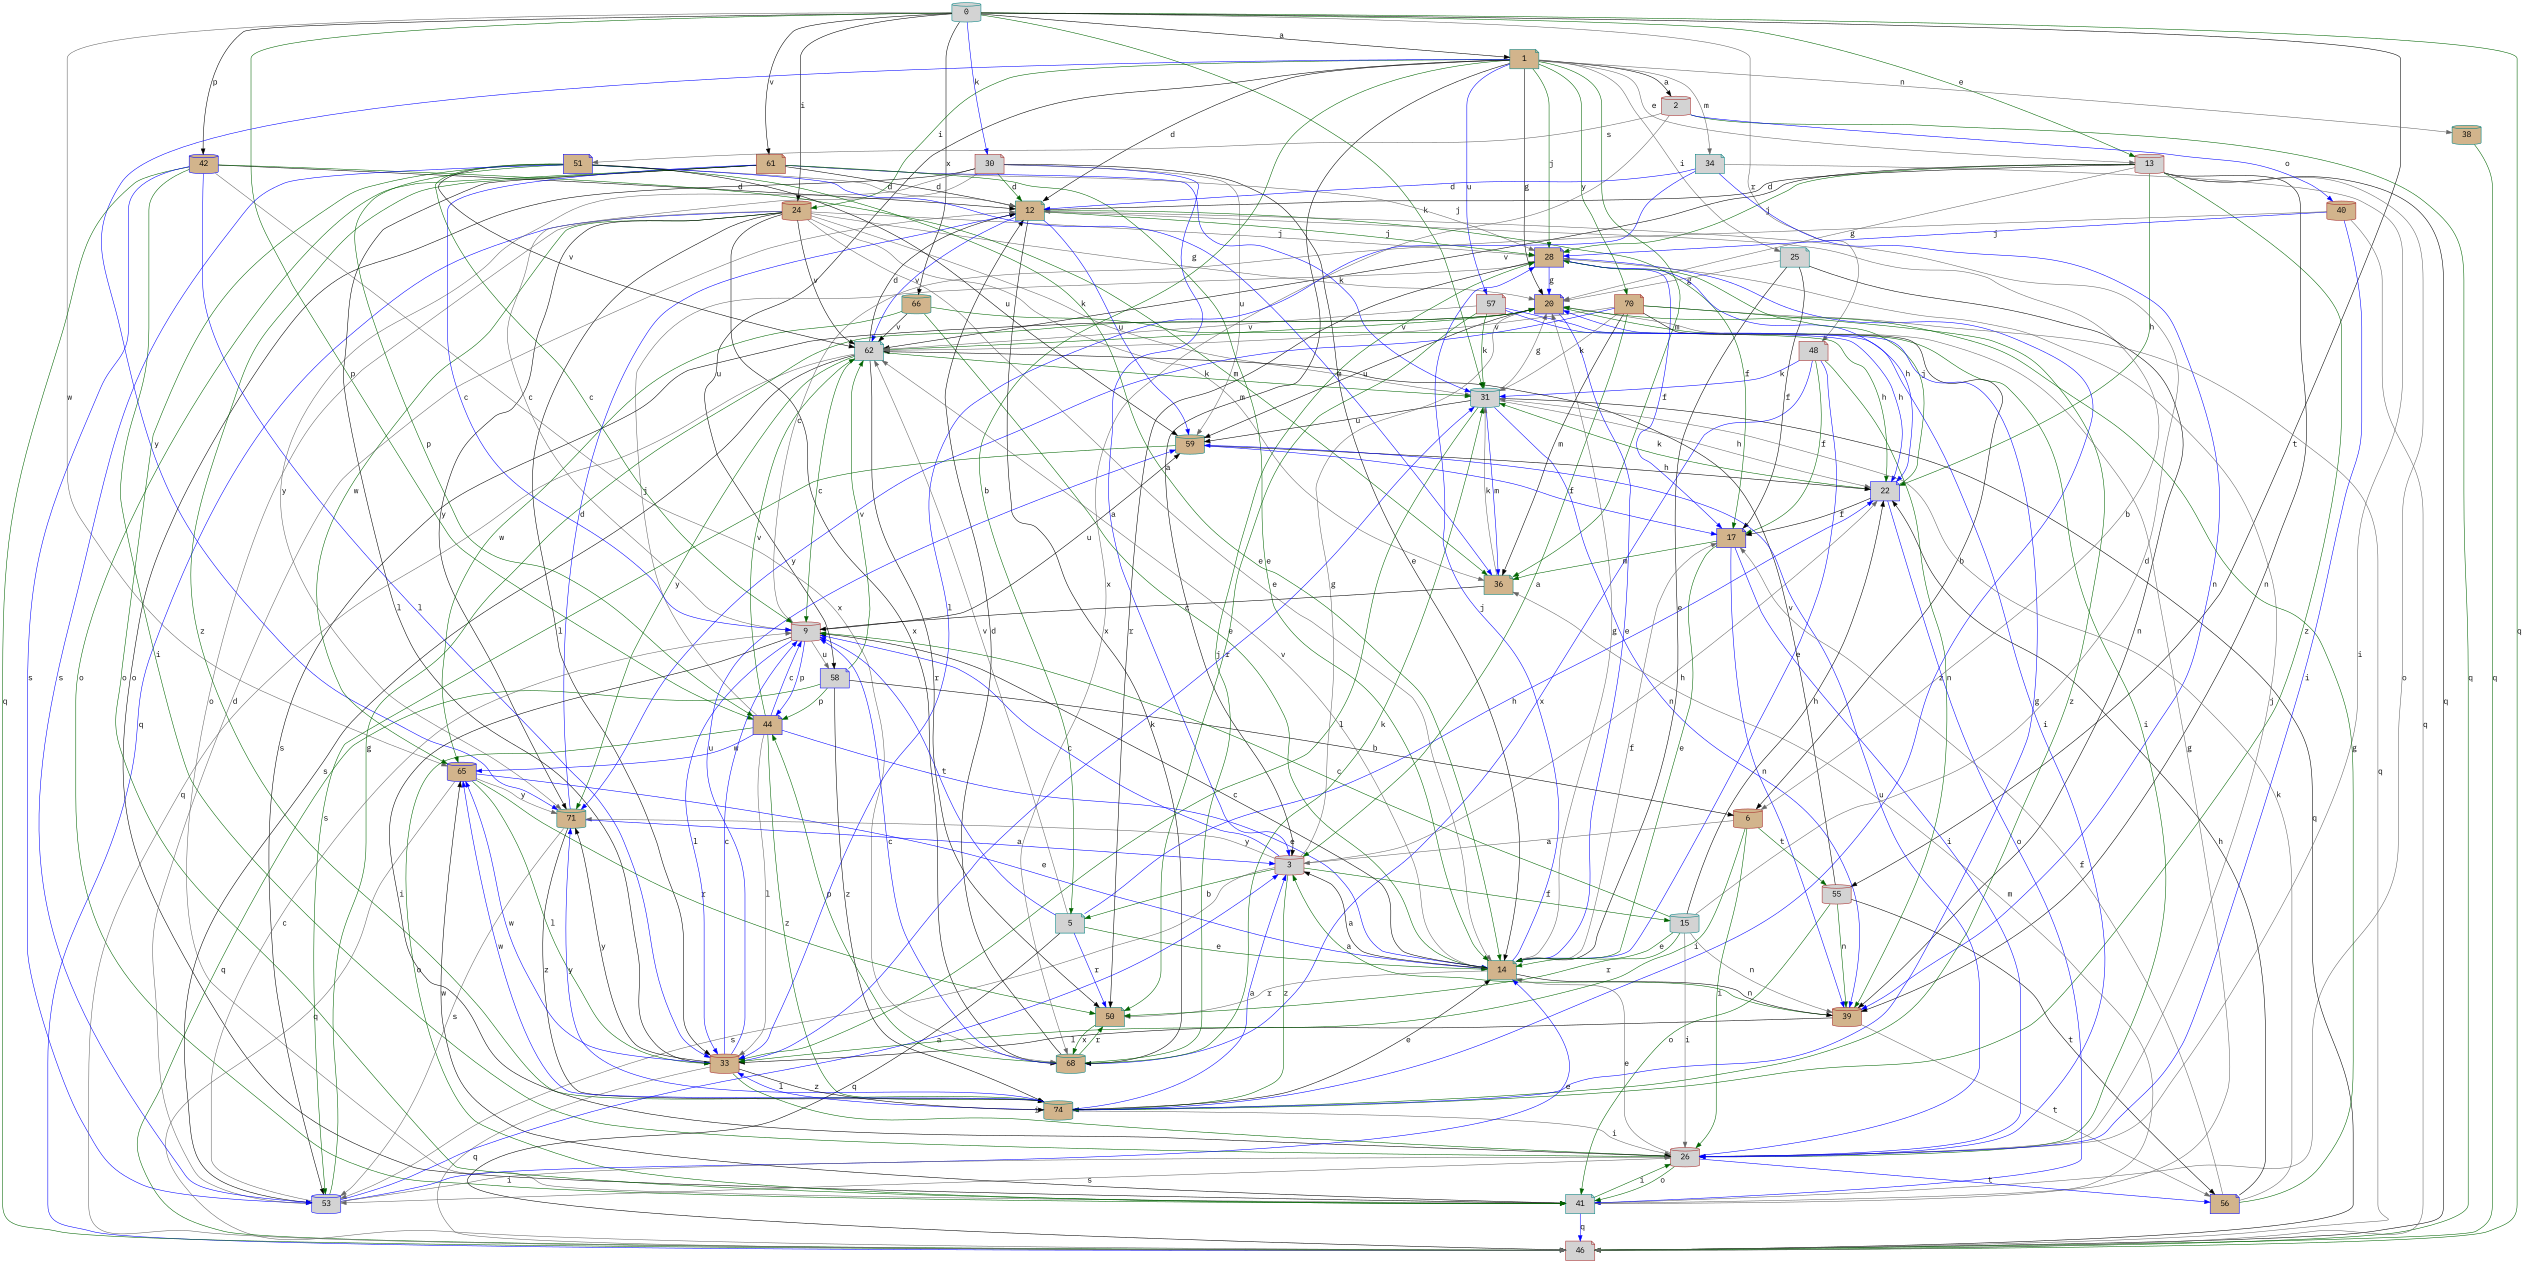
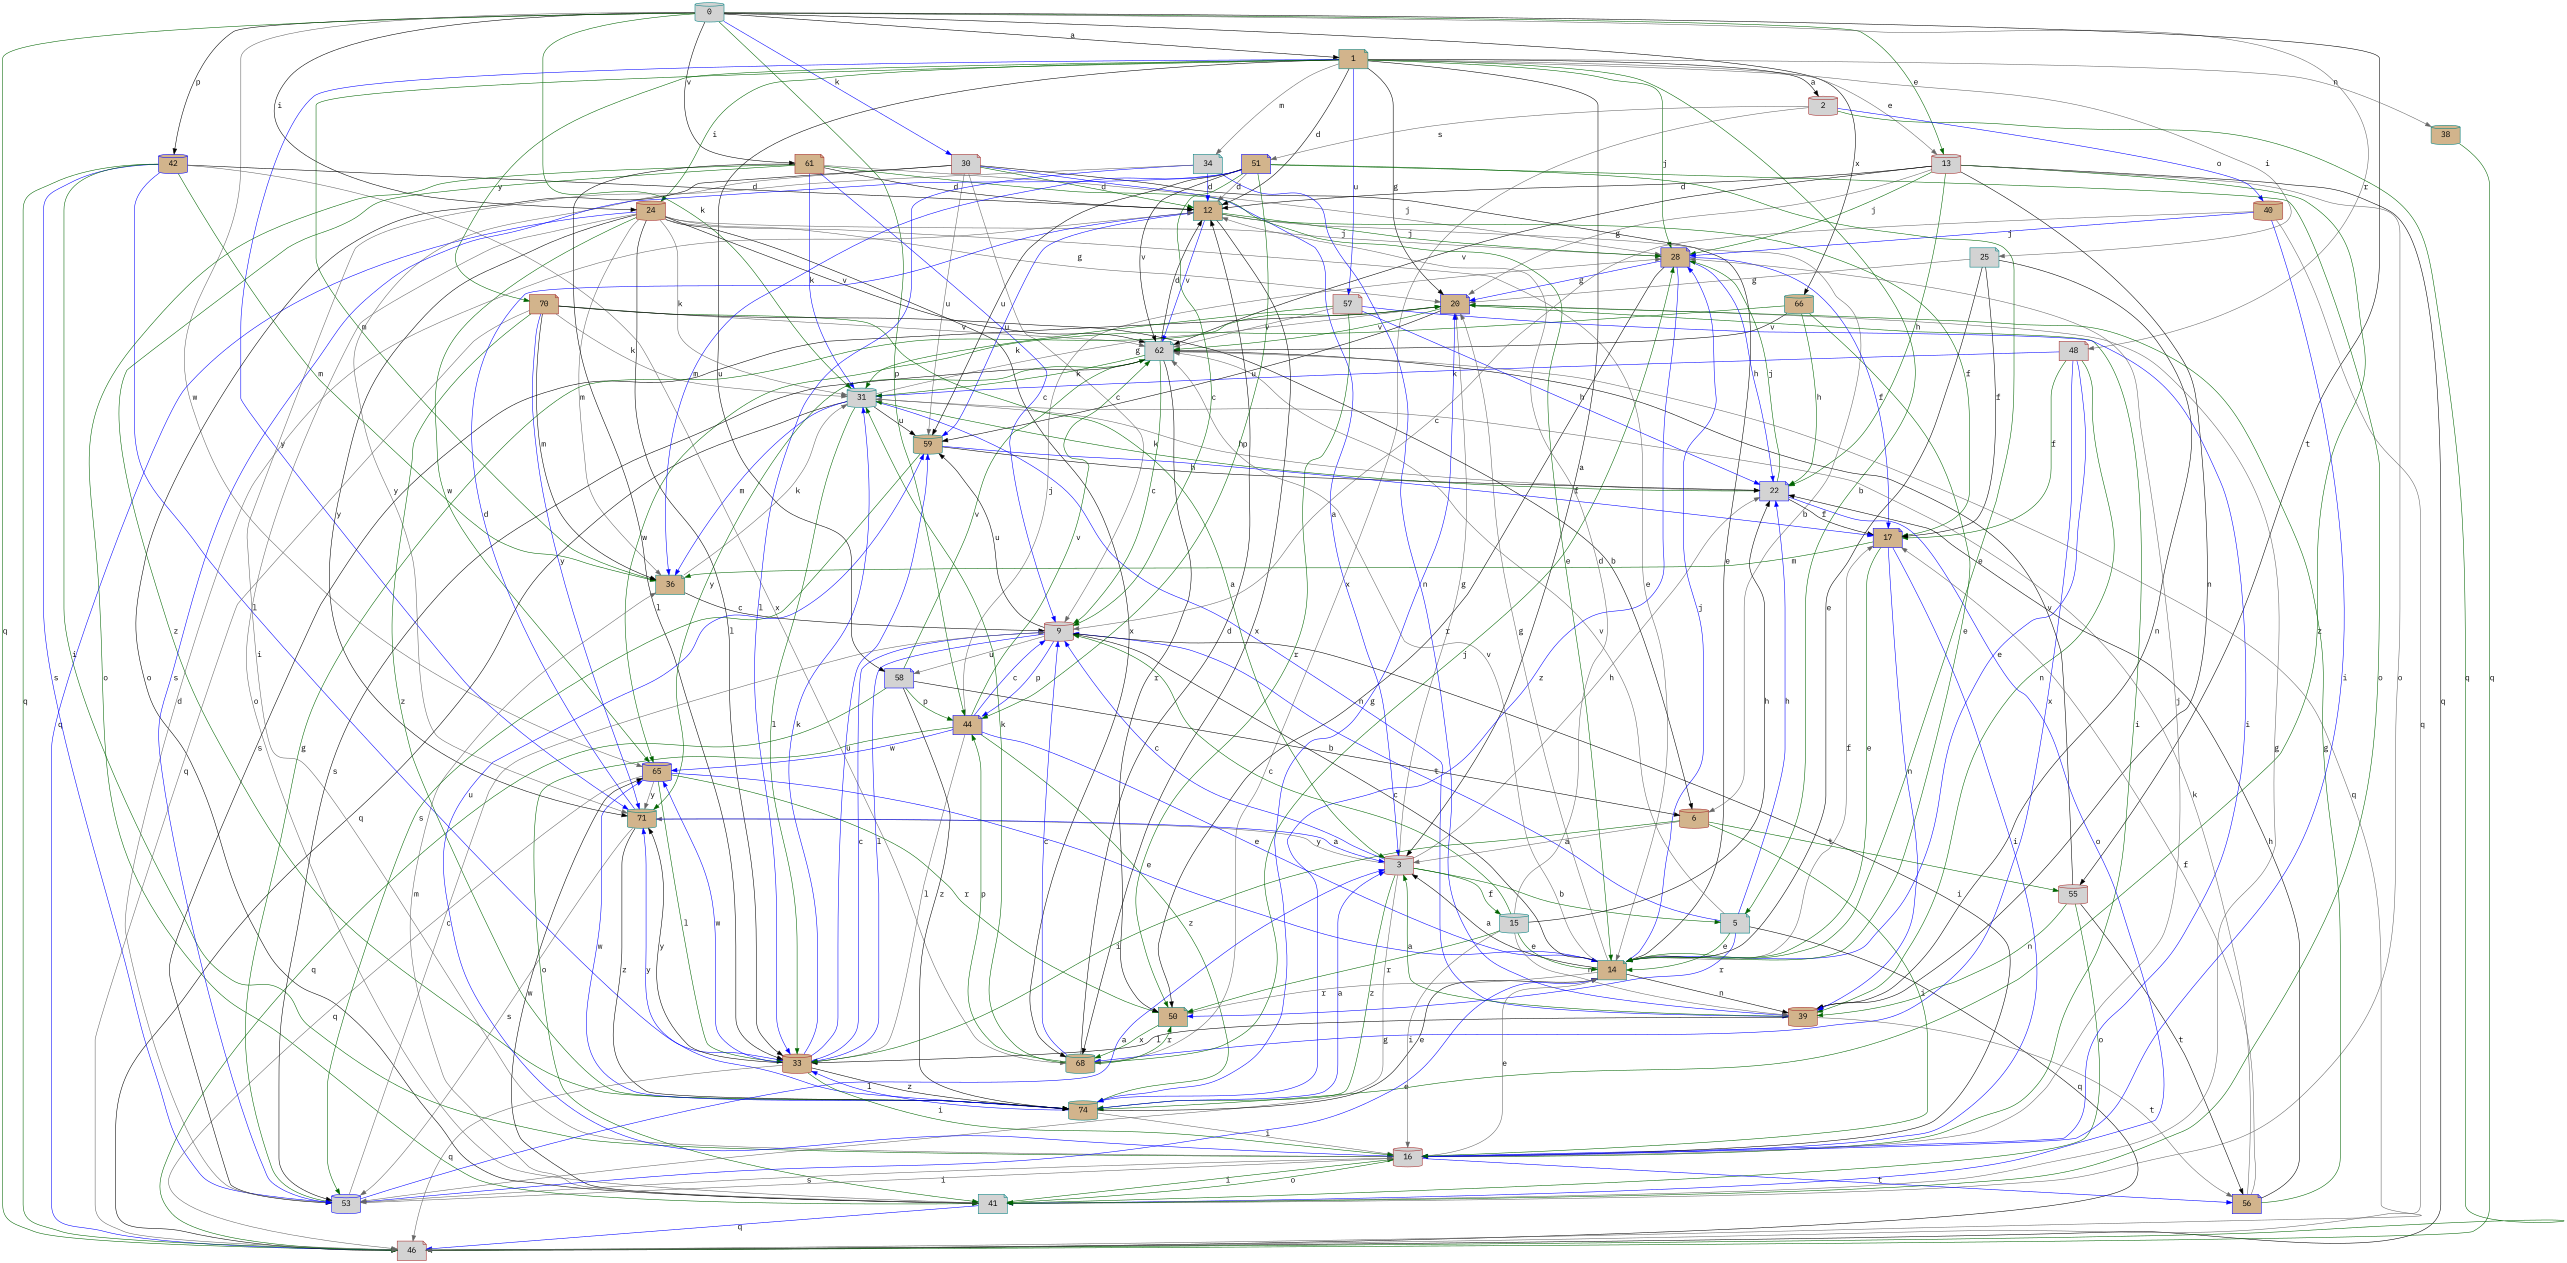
edge "20" -> "14": removed, label "e"
edge "3" -> "53": label "s" -> "g"
node "26": label "26" -> "16"
